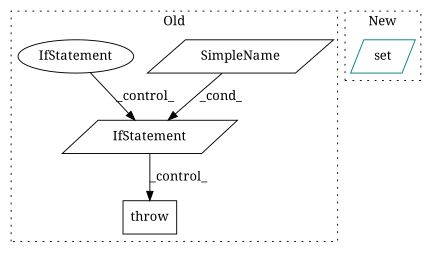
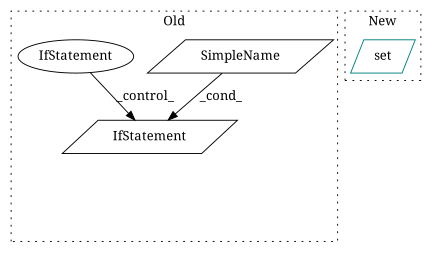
node "throw": removed
